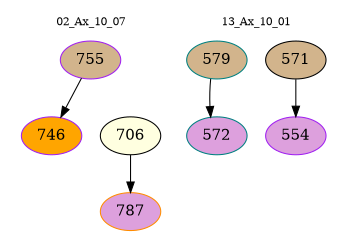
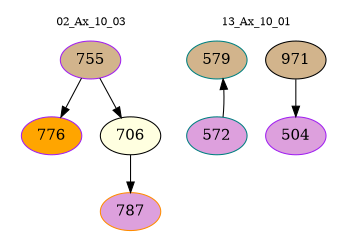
cluster "02_Ax_10_07": label "02_Ax_10_07" -> "02_Ax_10_03"
node "571": label "571" -> "971"
edge "755" -> "706": added
edge "579" -> "572": reversed
node "746": label "746" -> "776"
node "554": label "554" -> "504"
